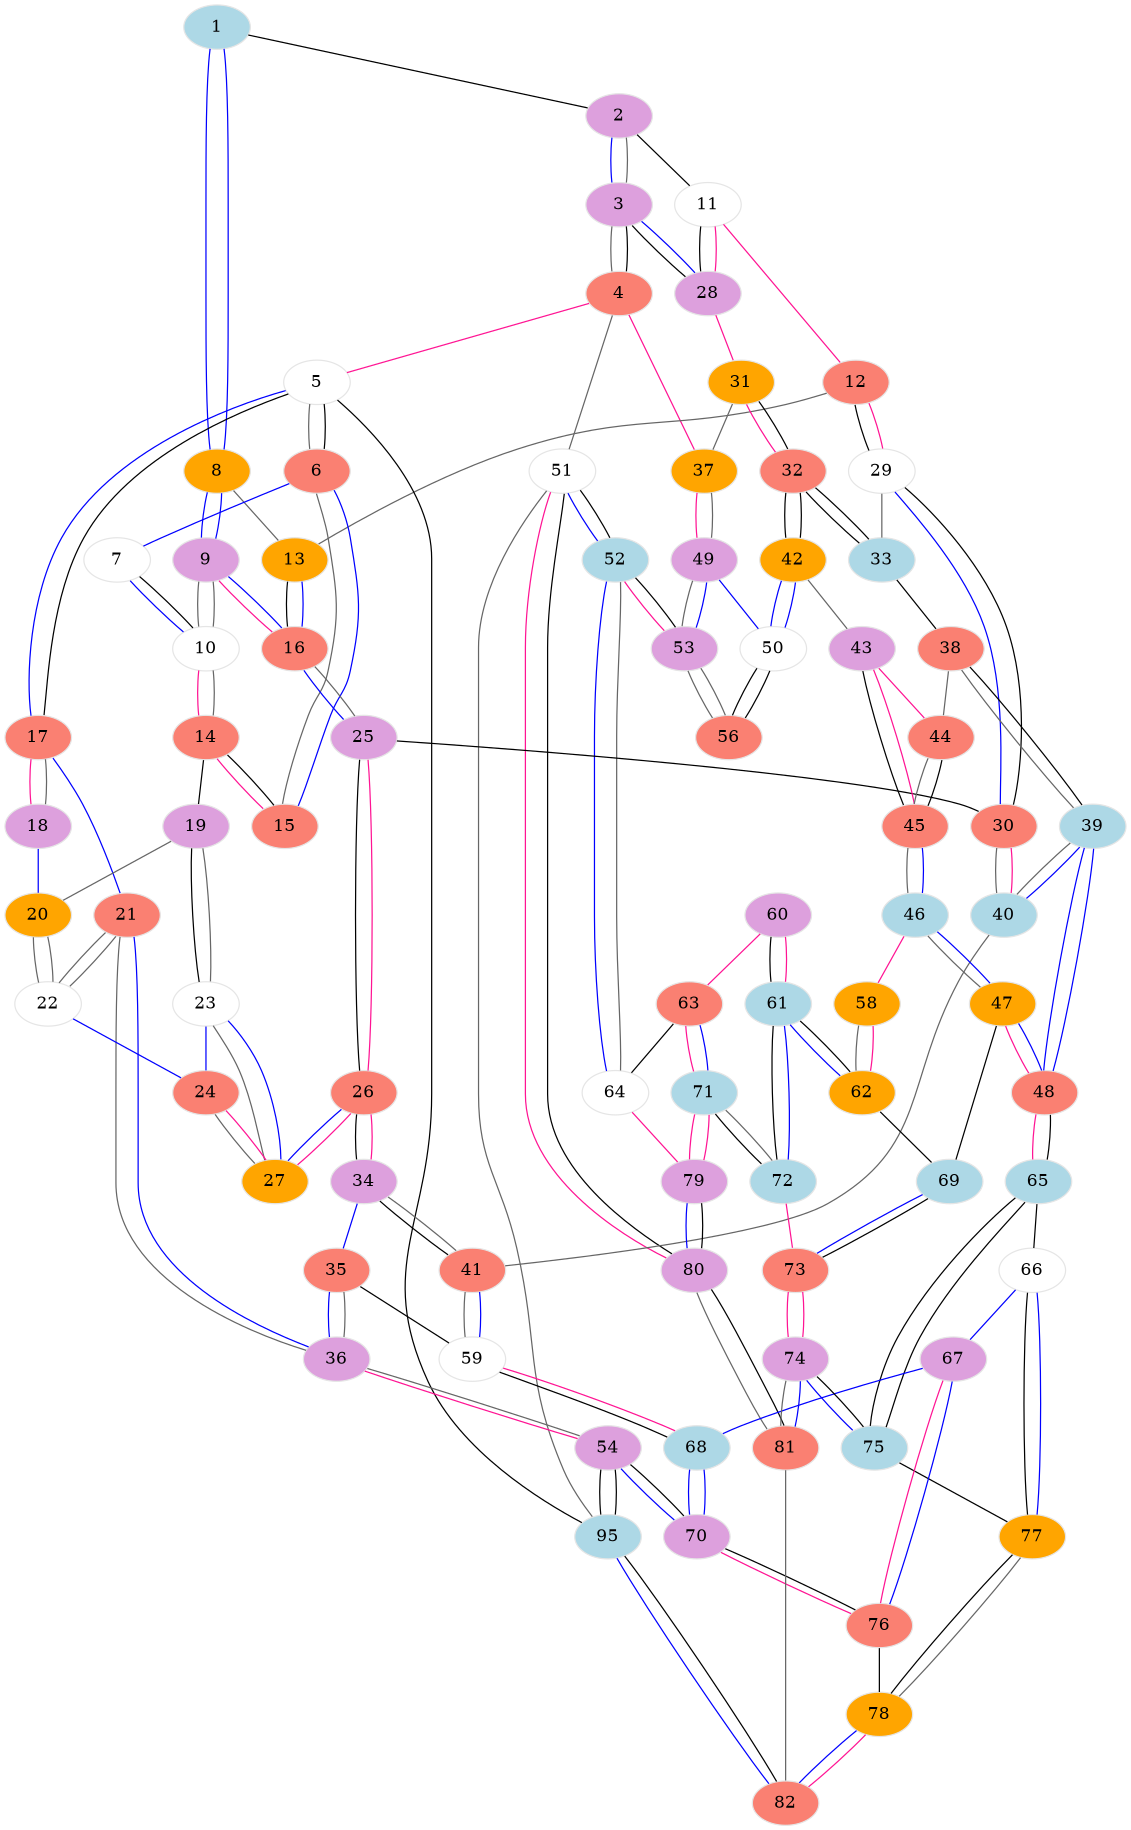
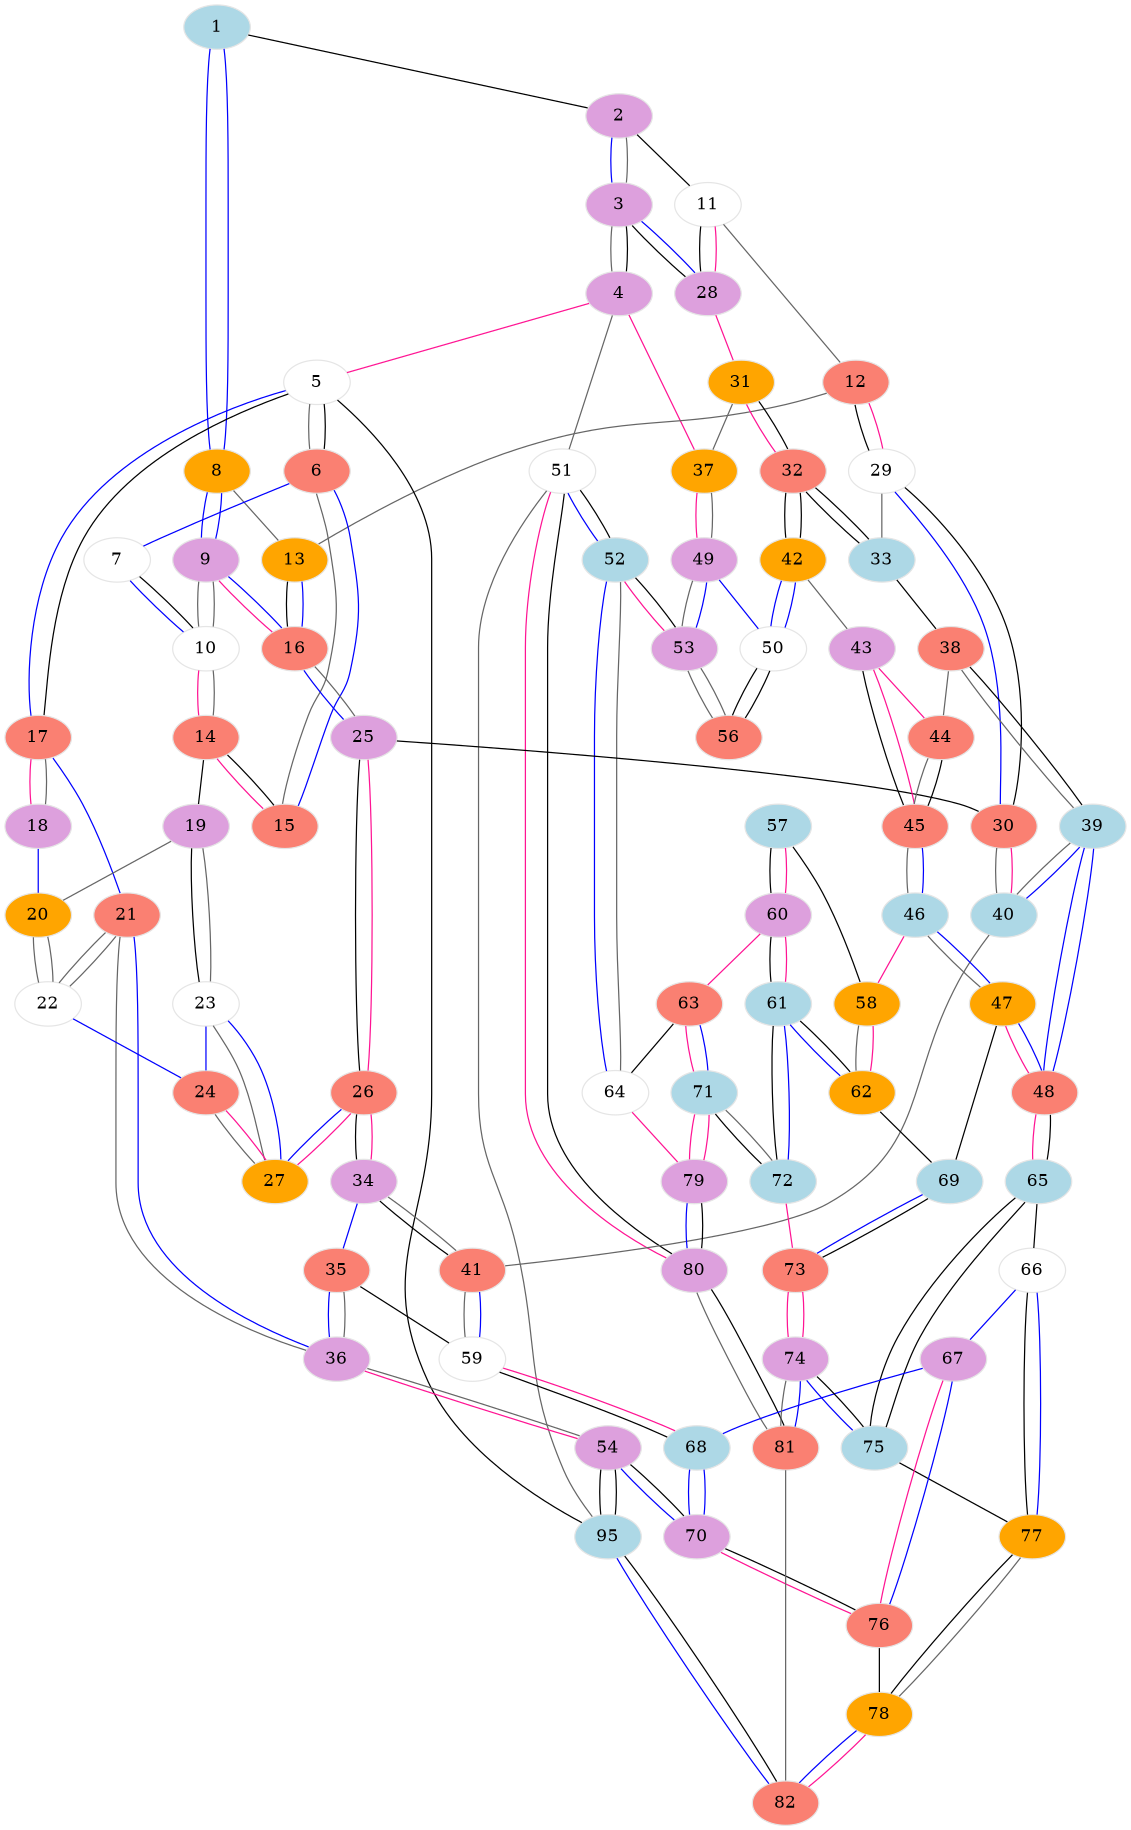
edge "11" -- "12": color deeppink -> gray40
node "4": fillcolor salmon -> plum
node "57": added
